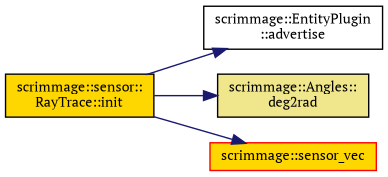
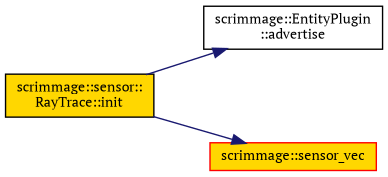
node "scrimmage::Angles:: deg2rad": removed
